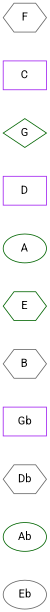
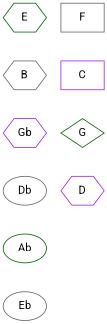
node "F": shape hexagon -> box
node "D": shape box -> hexagon
node "A": removed
node "Gb": shape box -> hexagon
node "Db": shape hexagon -> ellipse
